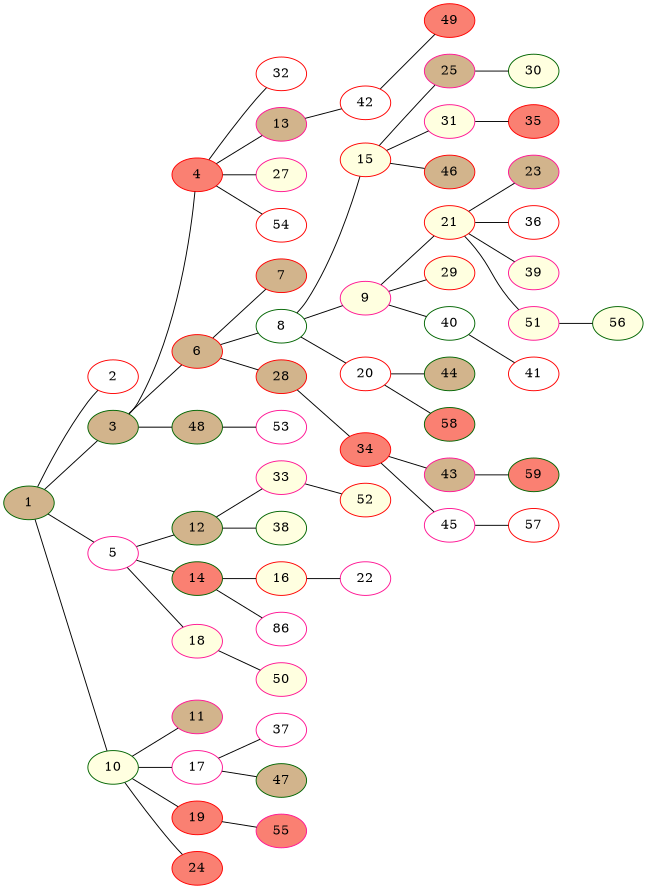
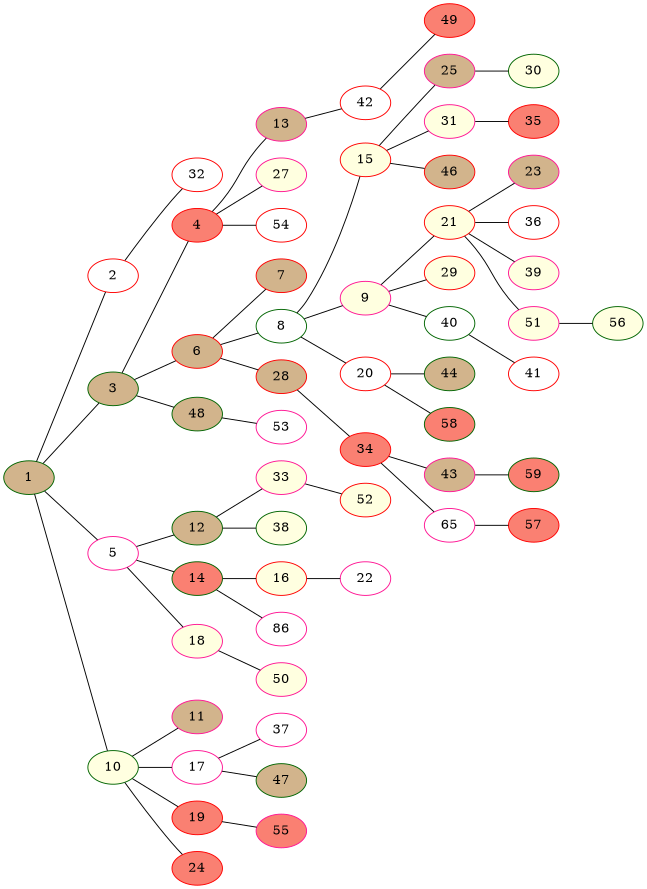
edge "32" -- "4": now "32" -- "2"
node "45": label "45" -> "65"
node "57": fillcolor white -> salmon
